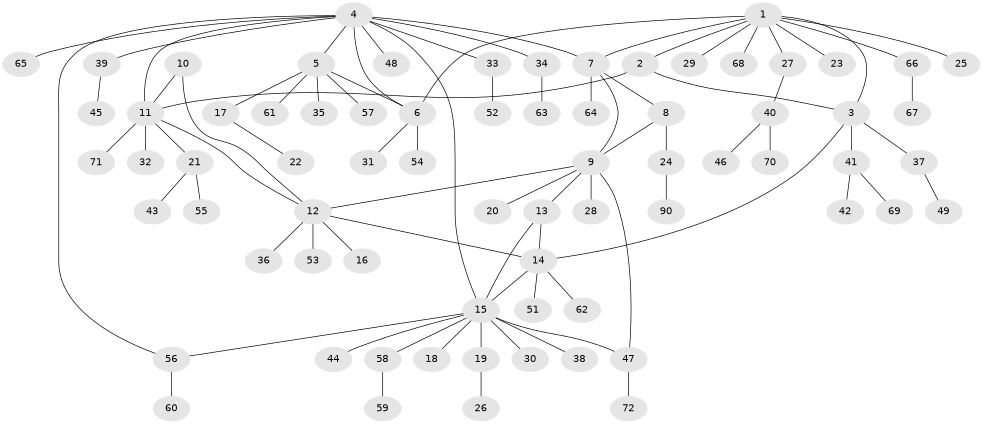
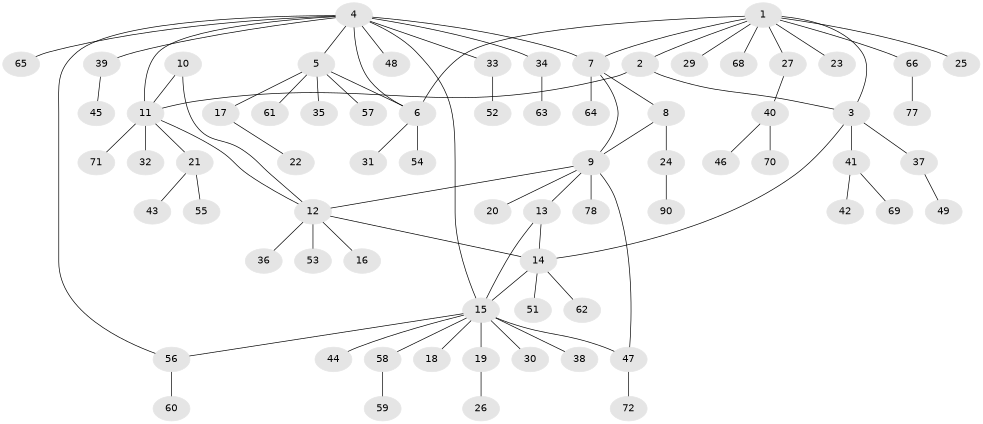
node "67": label "67" -> "77"
node "28": label "28" -> "78"
